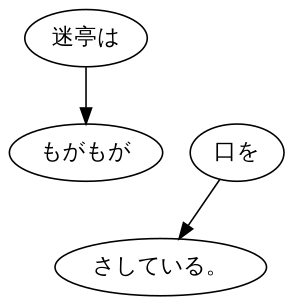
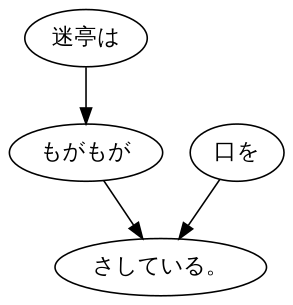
edge "もがもが" -> "さしている。": added
